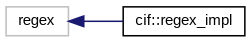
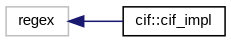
node "cif::regex_impl": label "cif::regex_impl" -> "cif::cif_impl"
